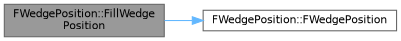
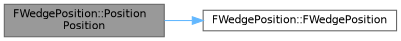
node "FWedgePosition::FillWedge Position": label "FWedgePosition::FillWedge Position" -> "FWedgePosition::Position Position"
